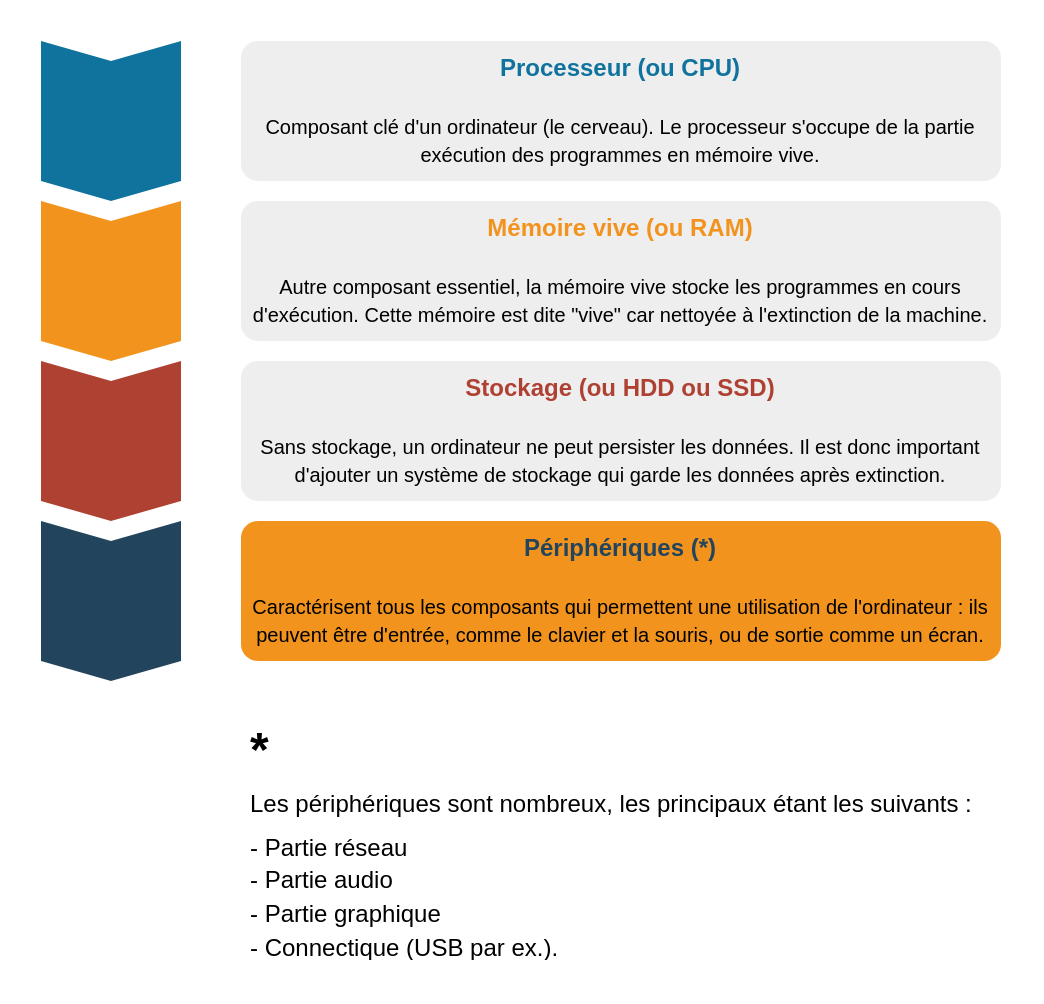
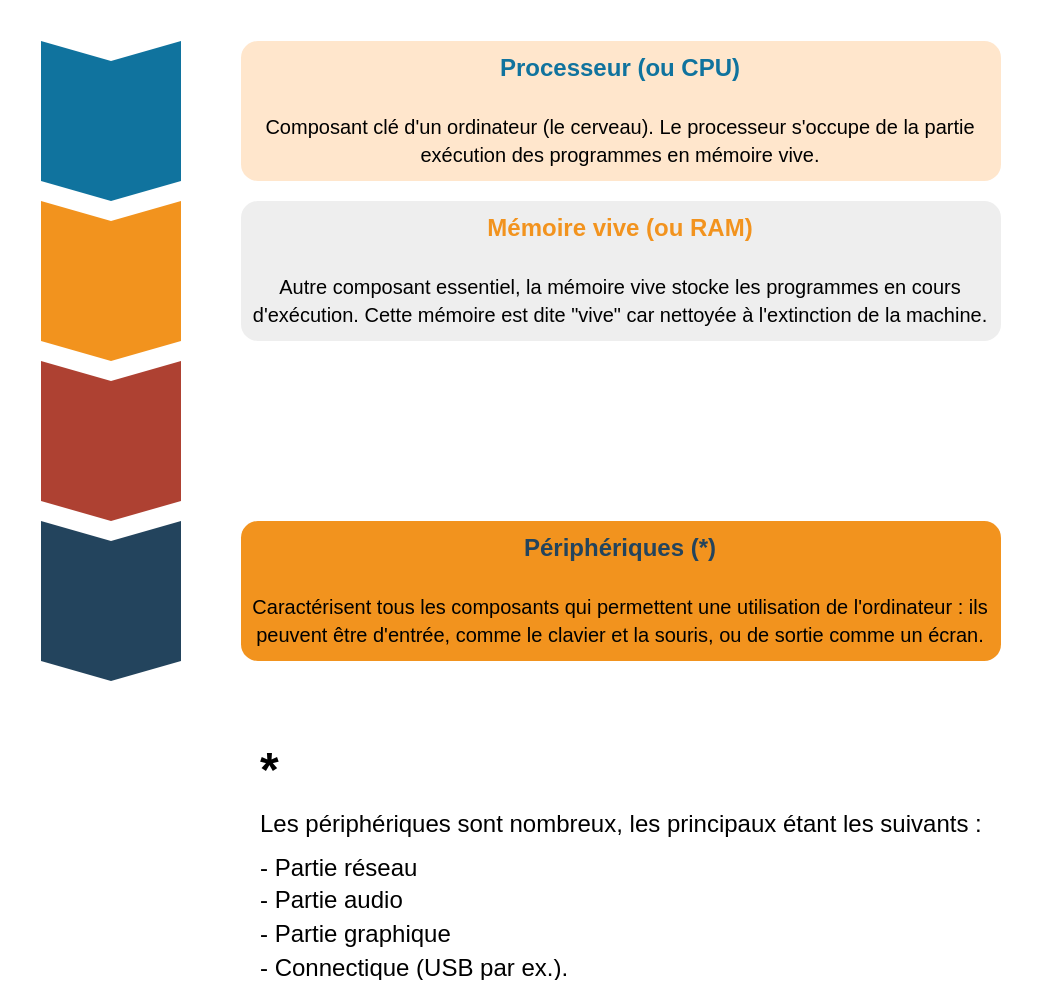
node "Processeur (ou CPU) Composant clé d'un ordinateur (le cerveau). Le processeur s'occupe de la partie exécution des programmes en mémoire vive.": fillcolor #eeeeee -> #ffe6cc
node "Stockage (ou HDD ou SSD) Sans stockage, un ordinateur ne peut persister les données. Il est donc important d'ajouter un système de stockage qui garde les données après extinction.": removed
node "*Les périphériques sont nombreux, les principaux étant les suivants : - Partie réseau - Partie audio - Partie graphique - Connectique (USB par ex.).": moved (621, 821) -> (631, 841)
